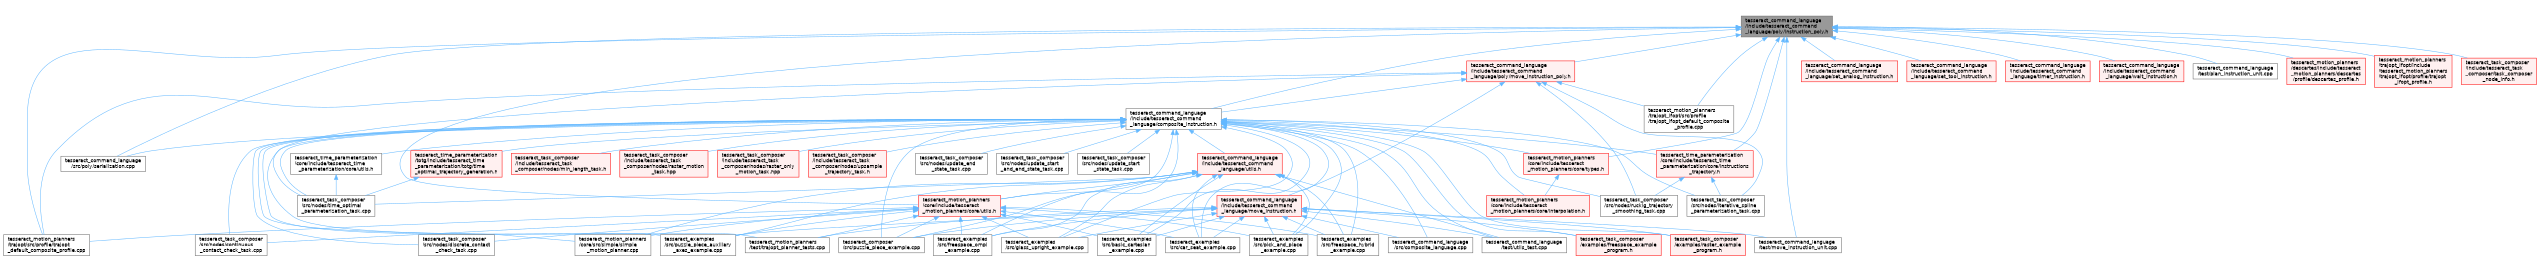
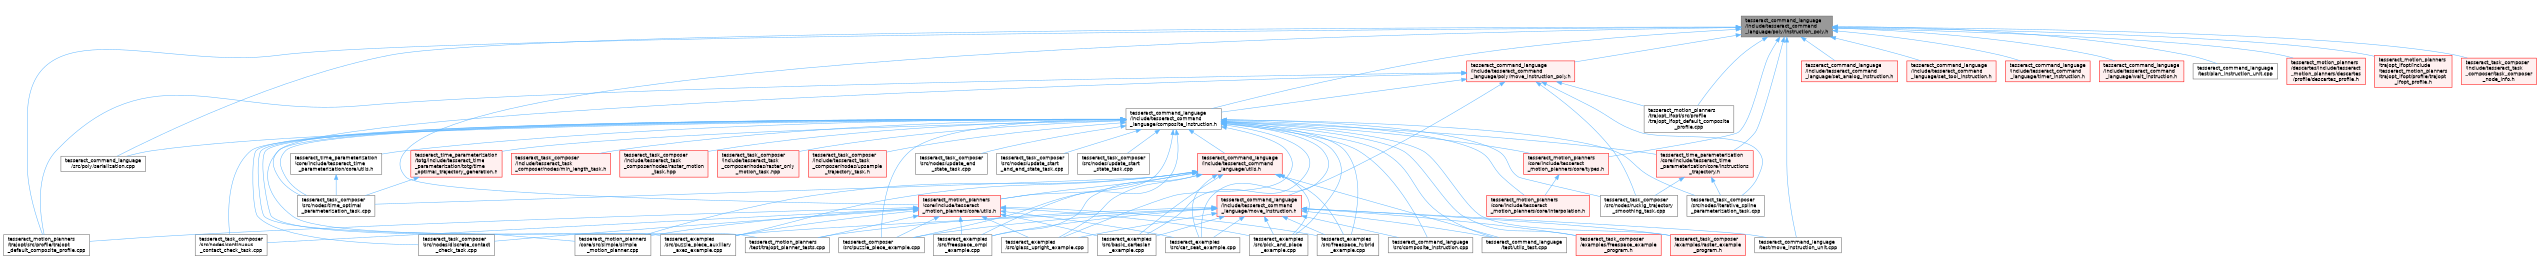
node "tesseract_command_language /src/composite_language.cpp": label "tesseract_command_language /src/composite_language.cpp" -> "tesseract_command_language /src/composite_instruction.cpp"
